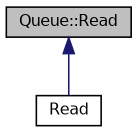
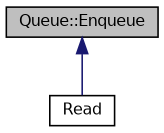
node "Queue::Read": label "Queue::Read" -> "Queue::Enqueue"
